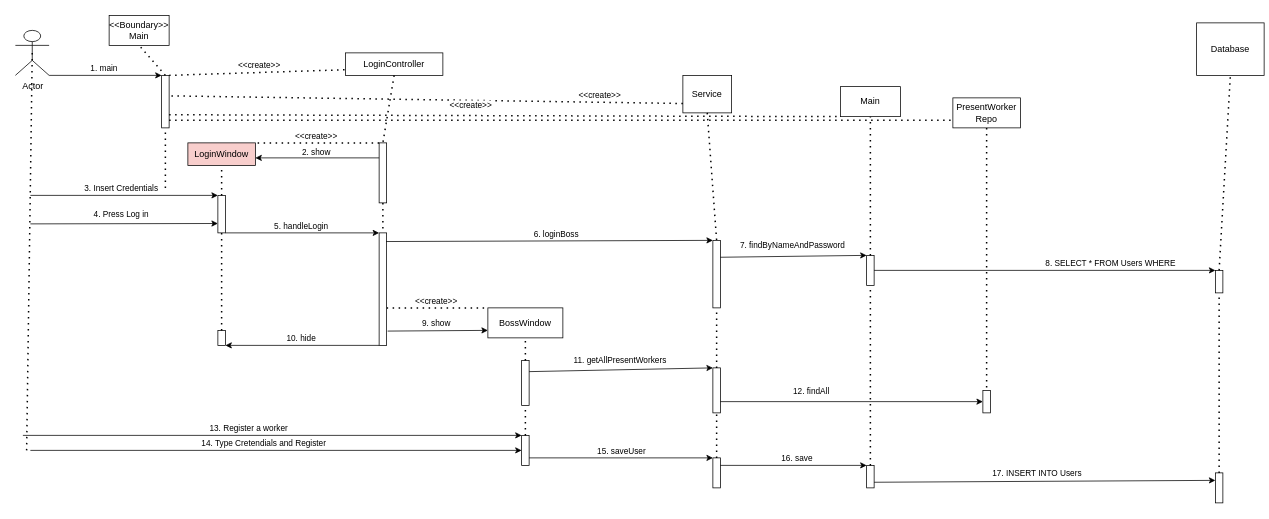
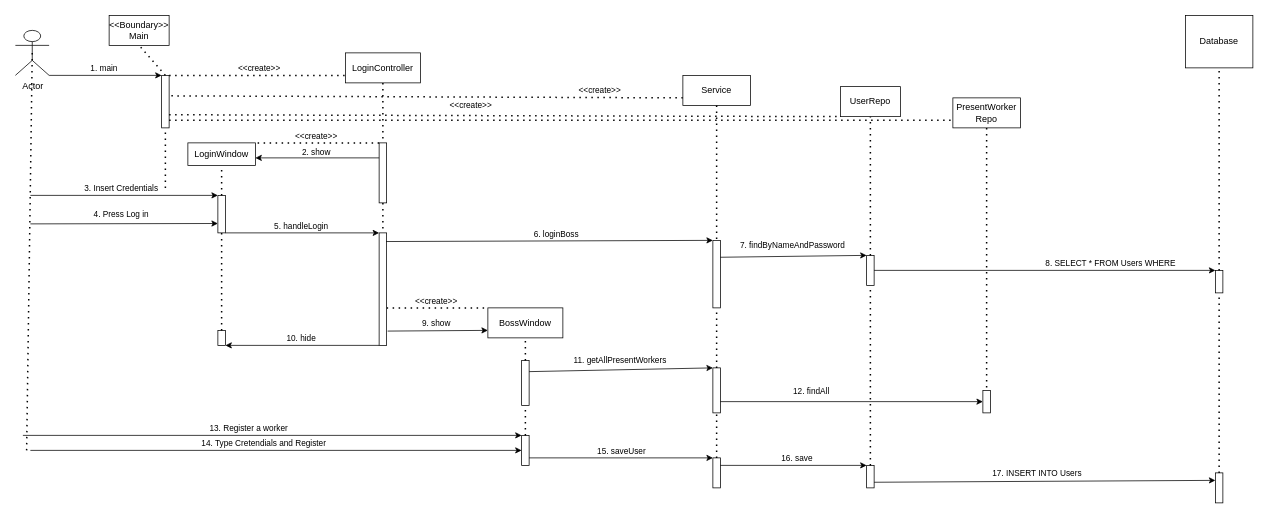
node "Database": moved (1230, 49) -> (1219, 42)
node "LoginController": size 98x23 -> 75x30
node "Service": size 49x38 -> 68x30
node "Main": label "Main" -> "UserRepo"
node "LoginWindow": fillcolor #f8cecc -> #ffffff
